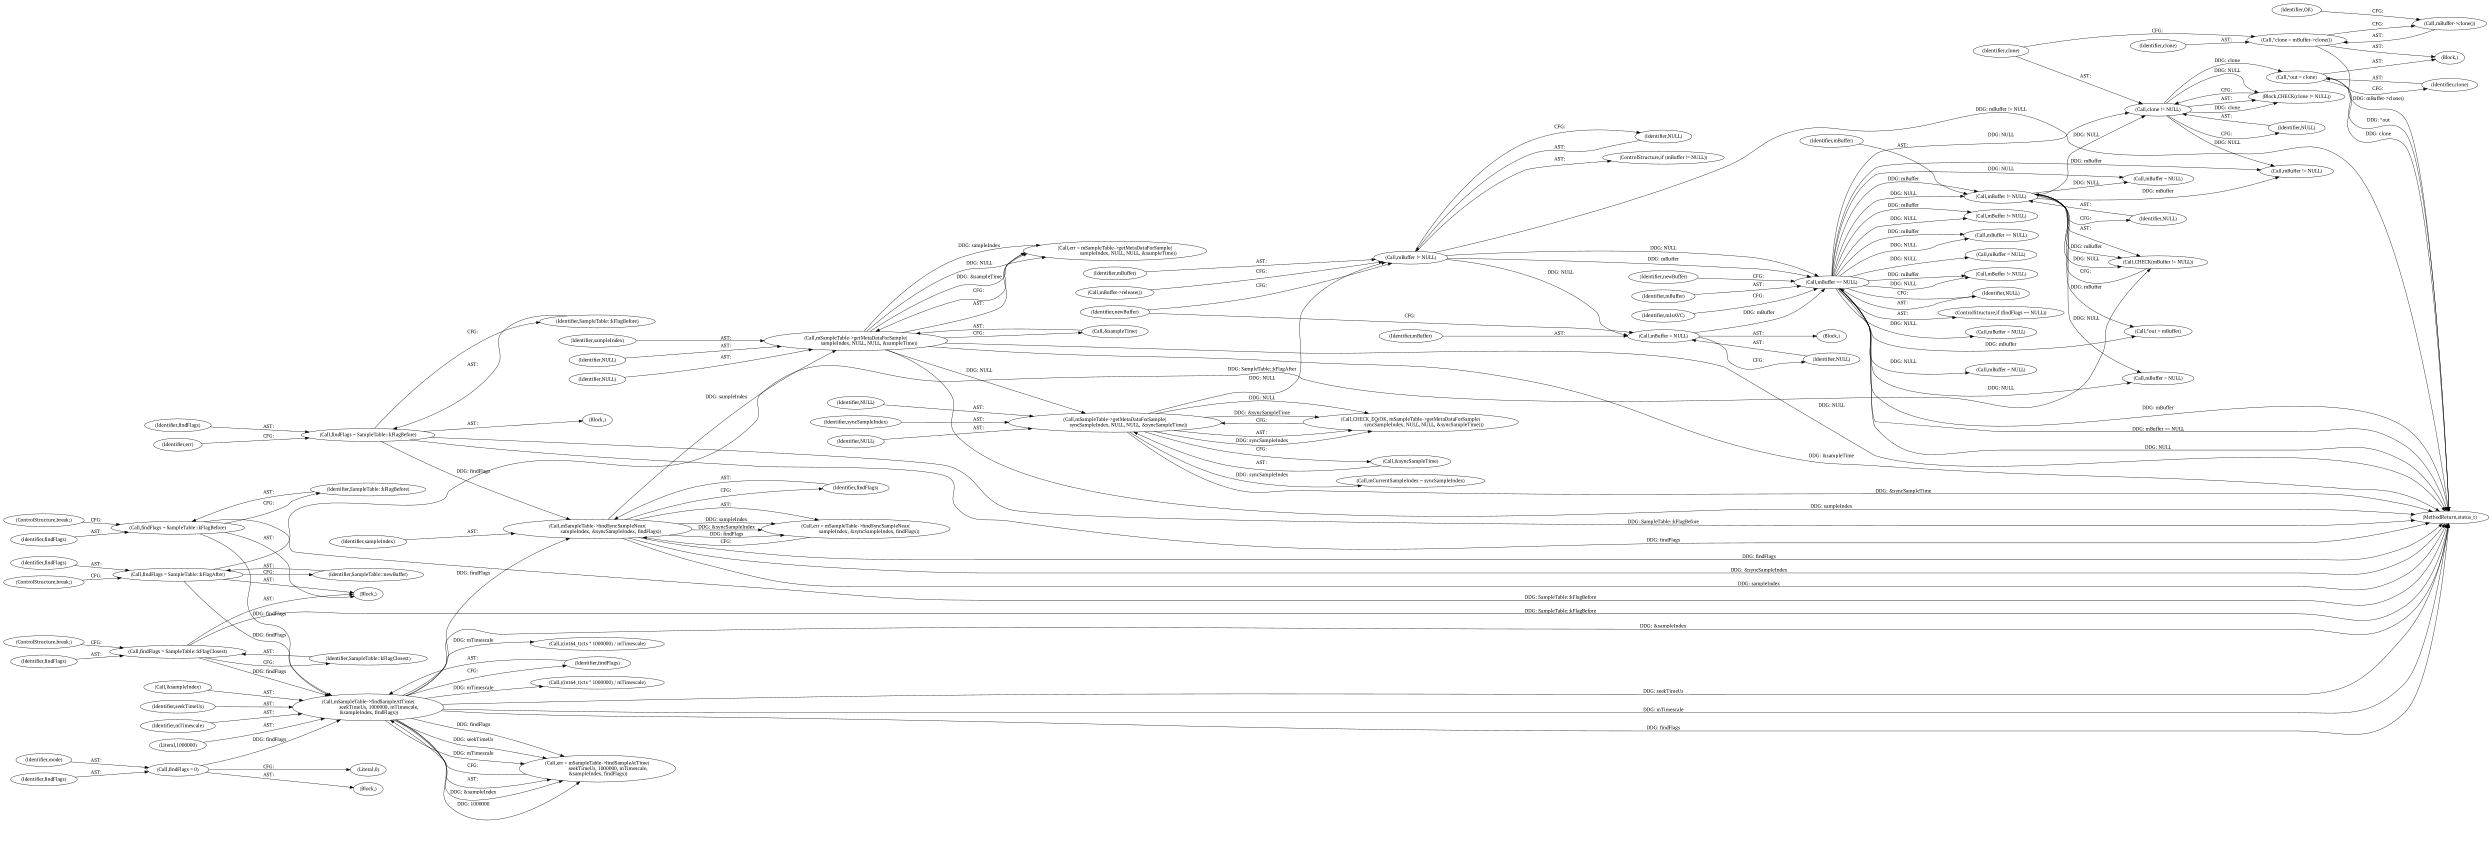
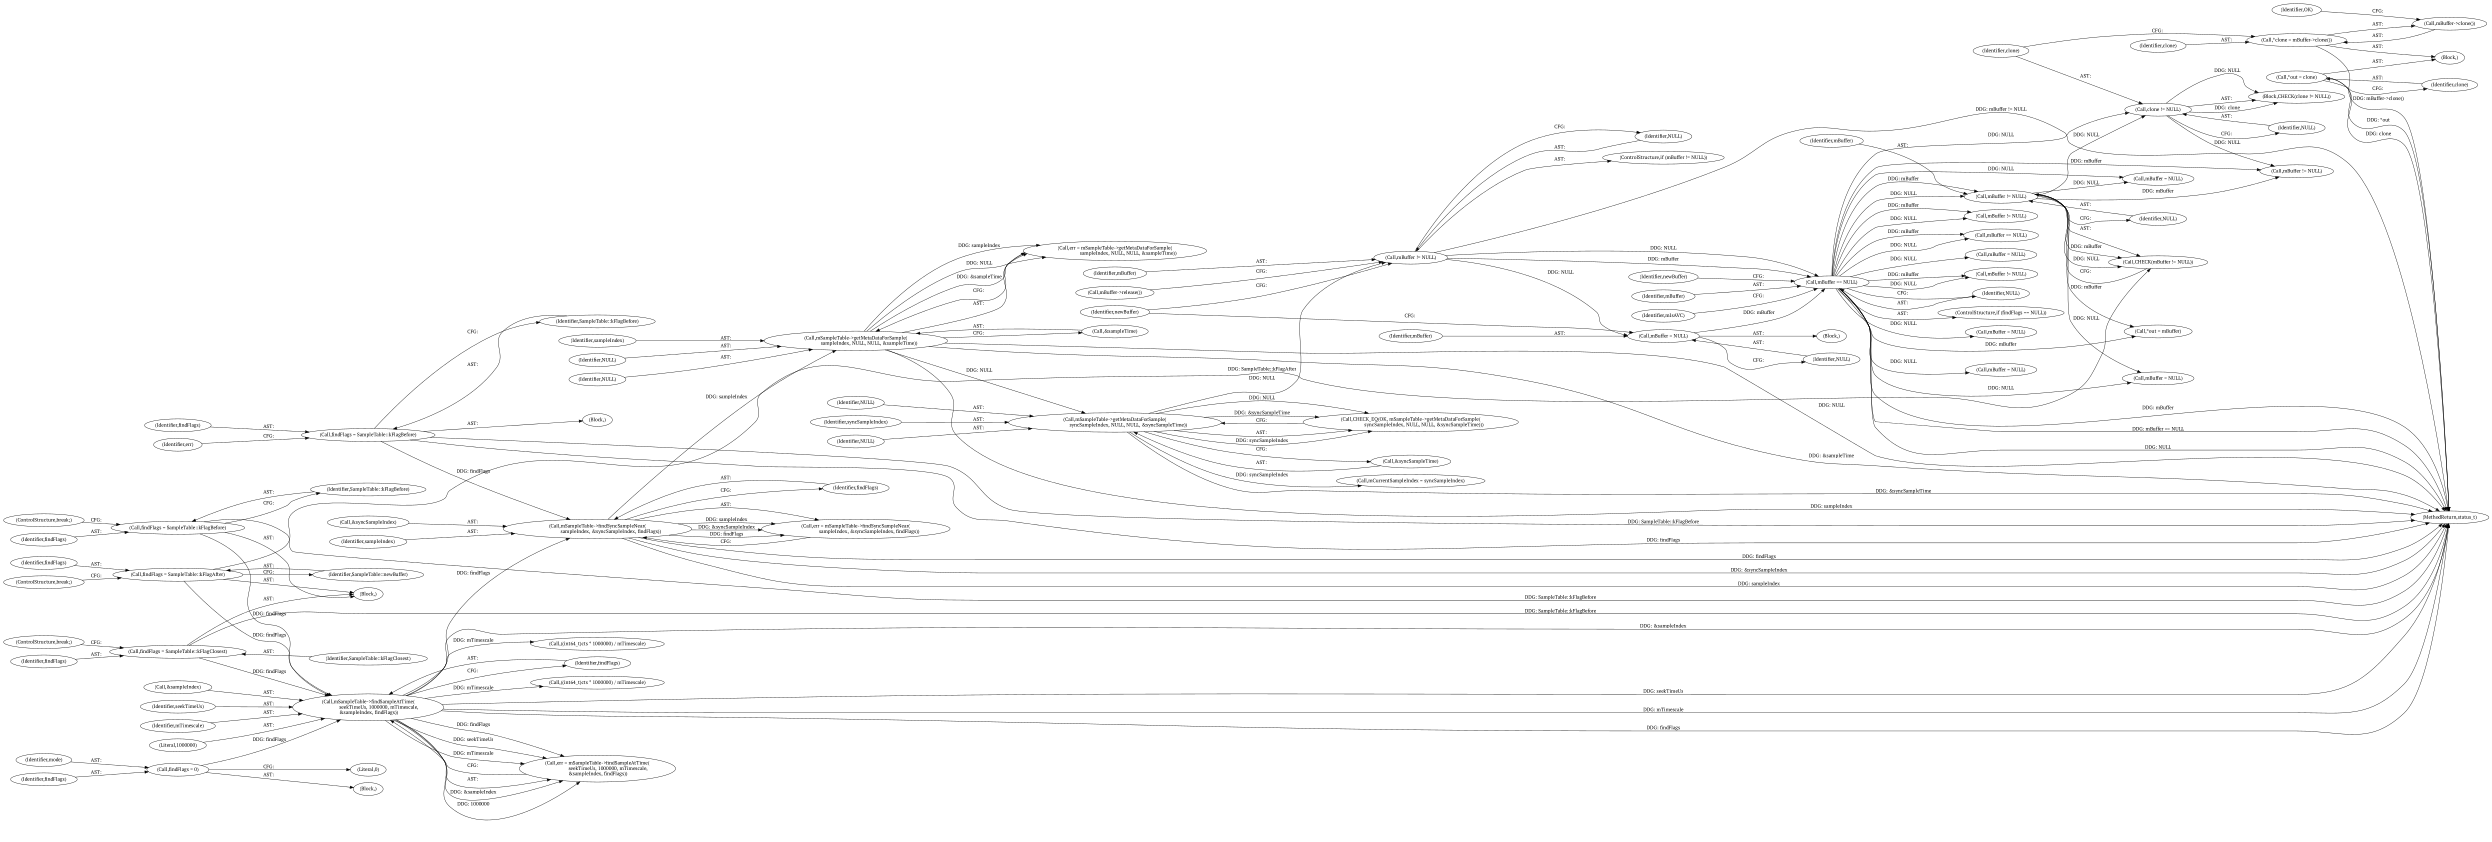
edge "(Call,*clone = mBuffer->clone())" -> "(Call,mBuffer->clone())": label "CFG: " -> "AST: "
edge "(Call,clone != NULL)" -> "(Call,*out = clone)": removed, label "DDG: clone"
edge "(Block,CHECK(clone != NULL))" -> "(Call,clone != NULL)": removed, label "CFG:"
node "(Call,&syncSampleIndex)": added
edge "(Call,findFlags = SampleTable::kFlagClosest)" -> "(Identifier,SampleTable::kFlagClosest)": removed, label "CFG:"
